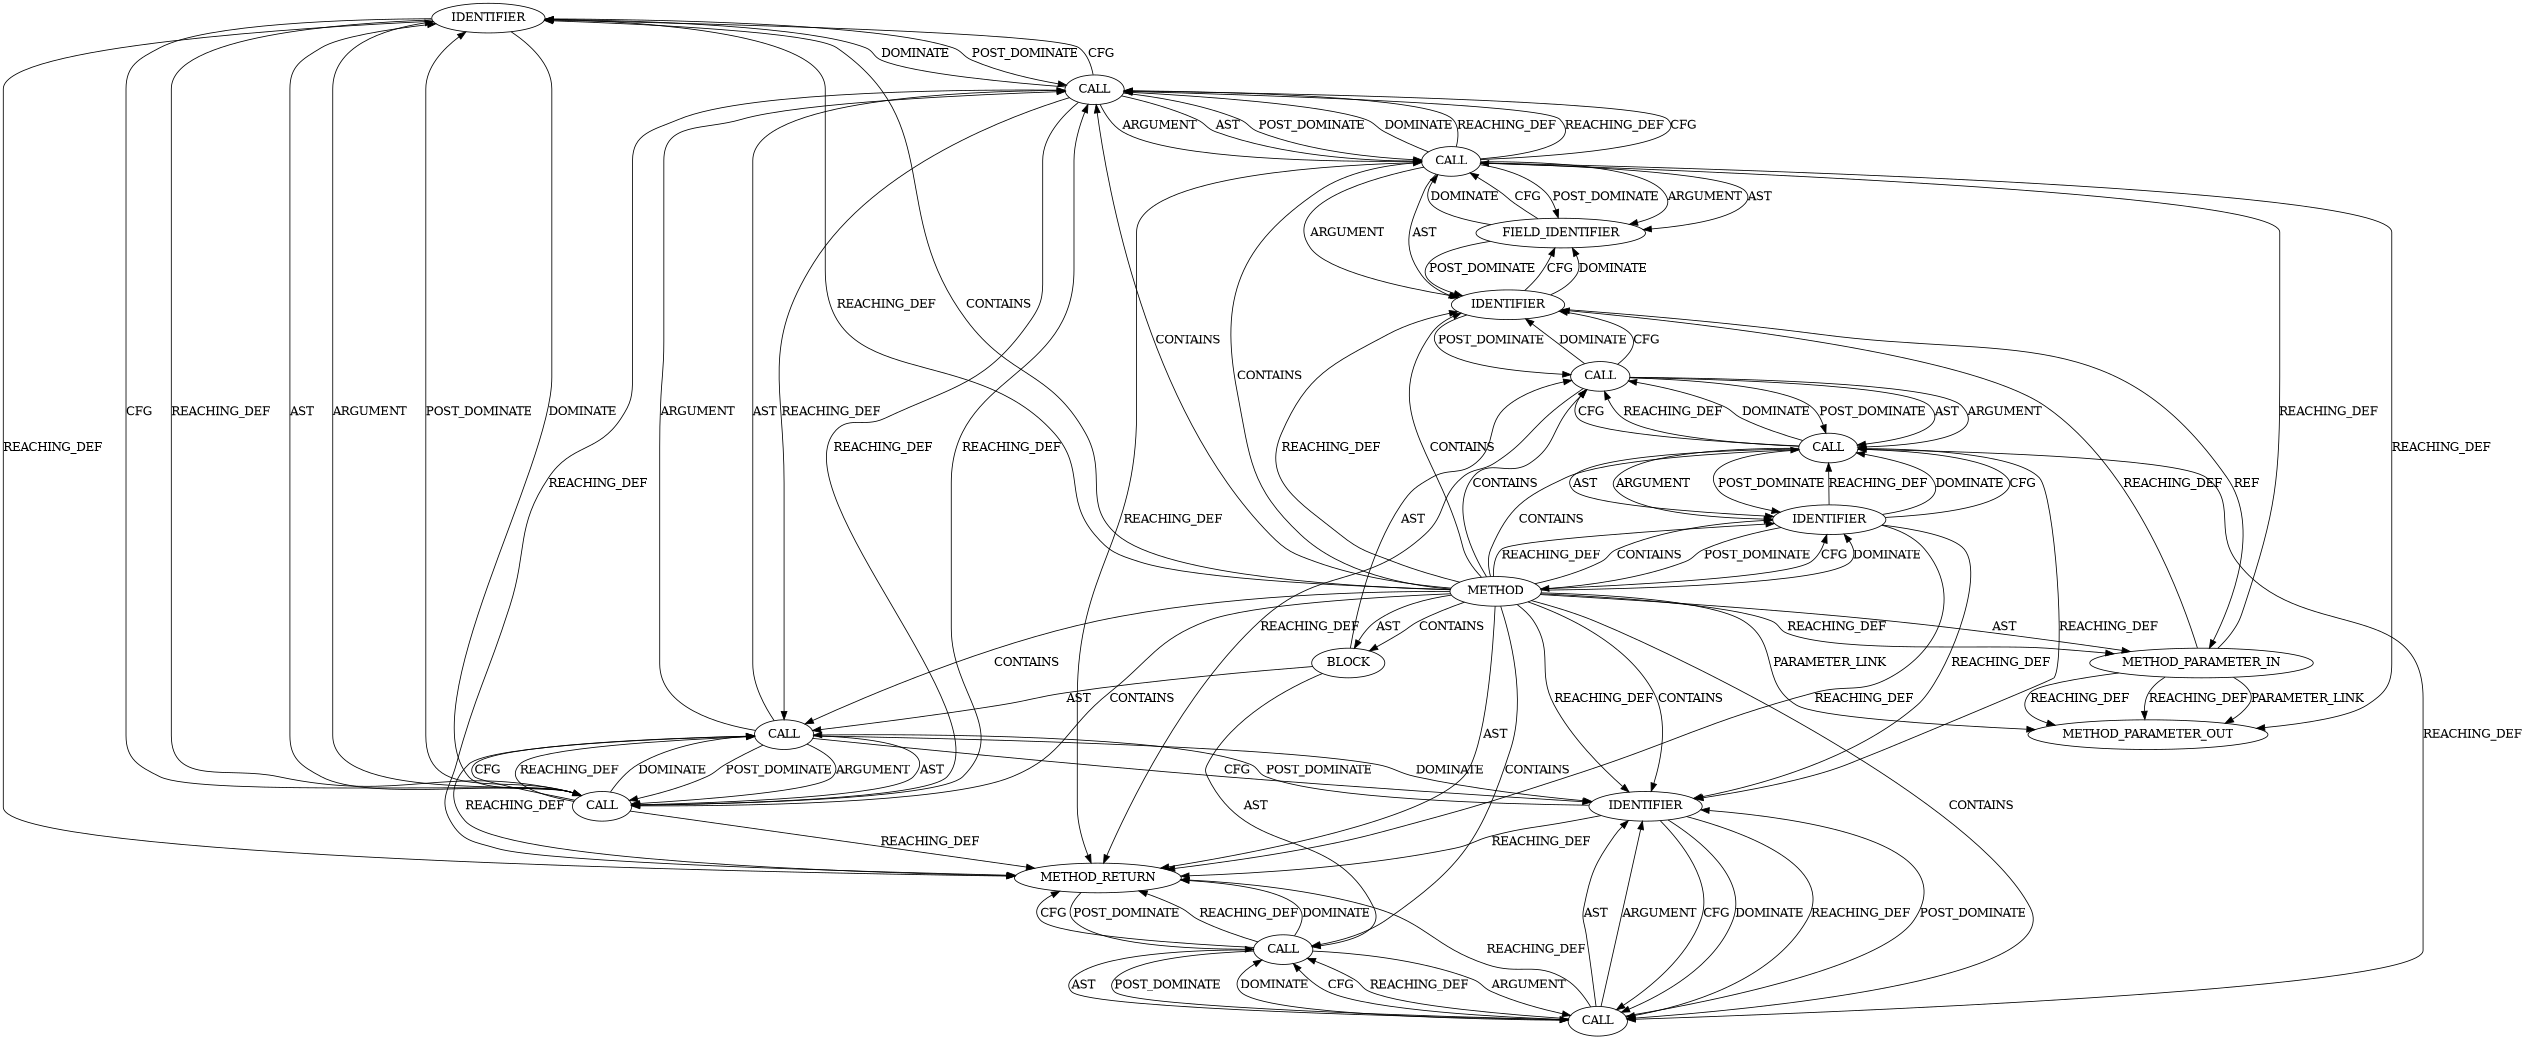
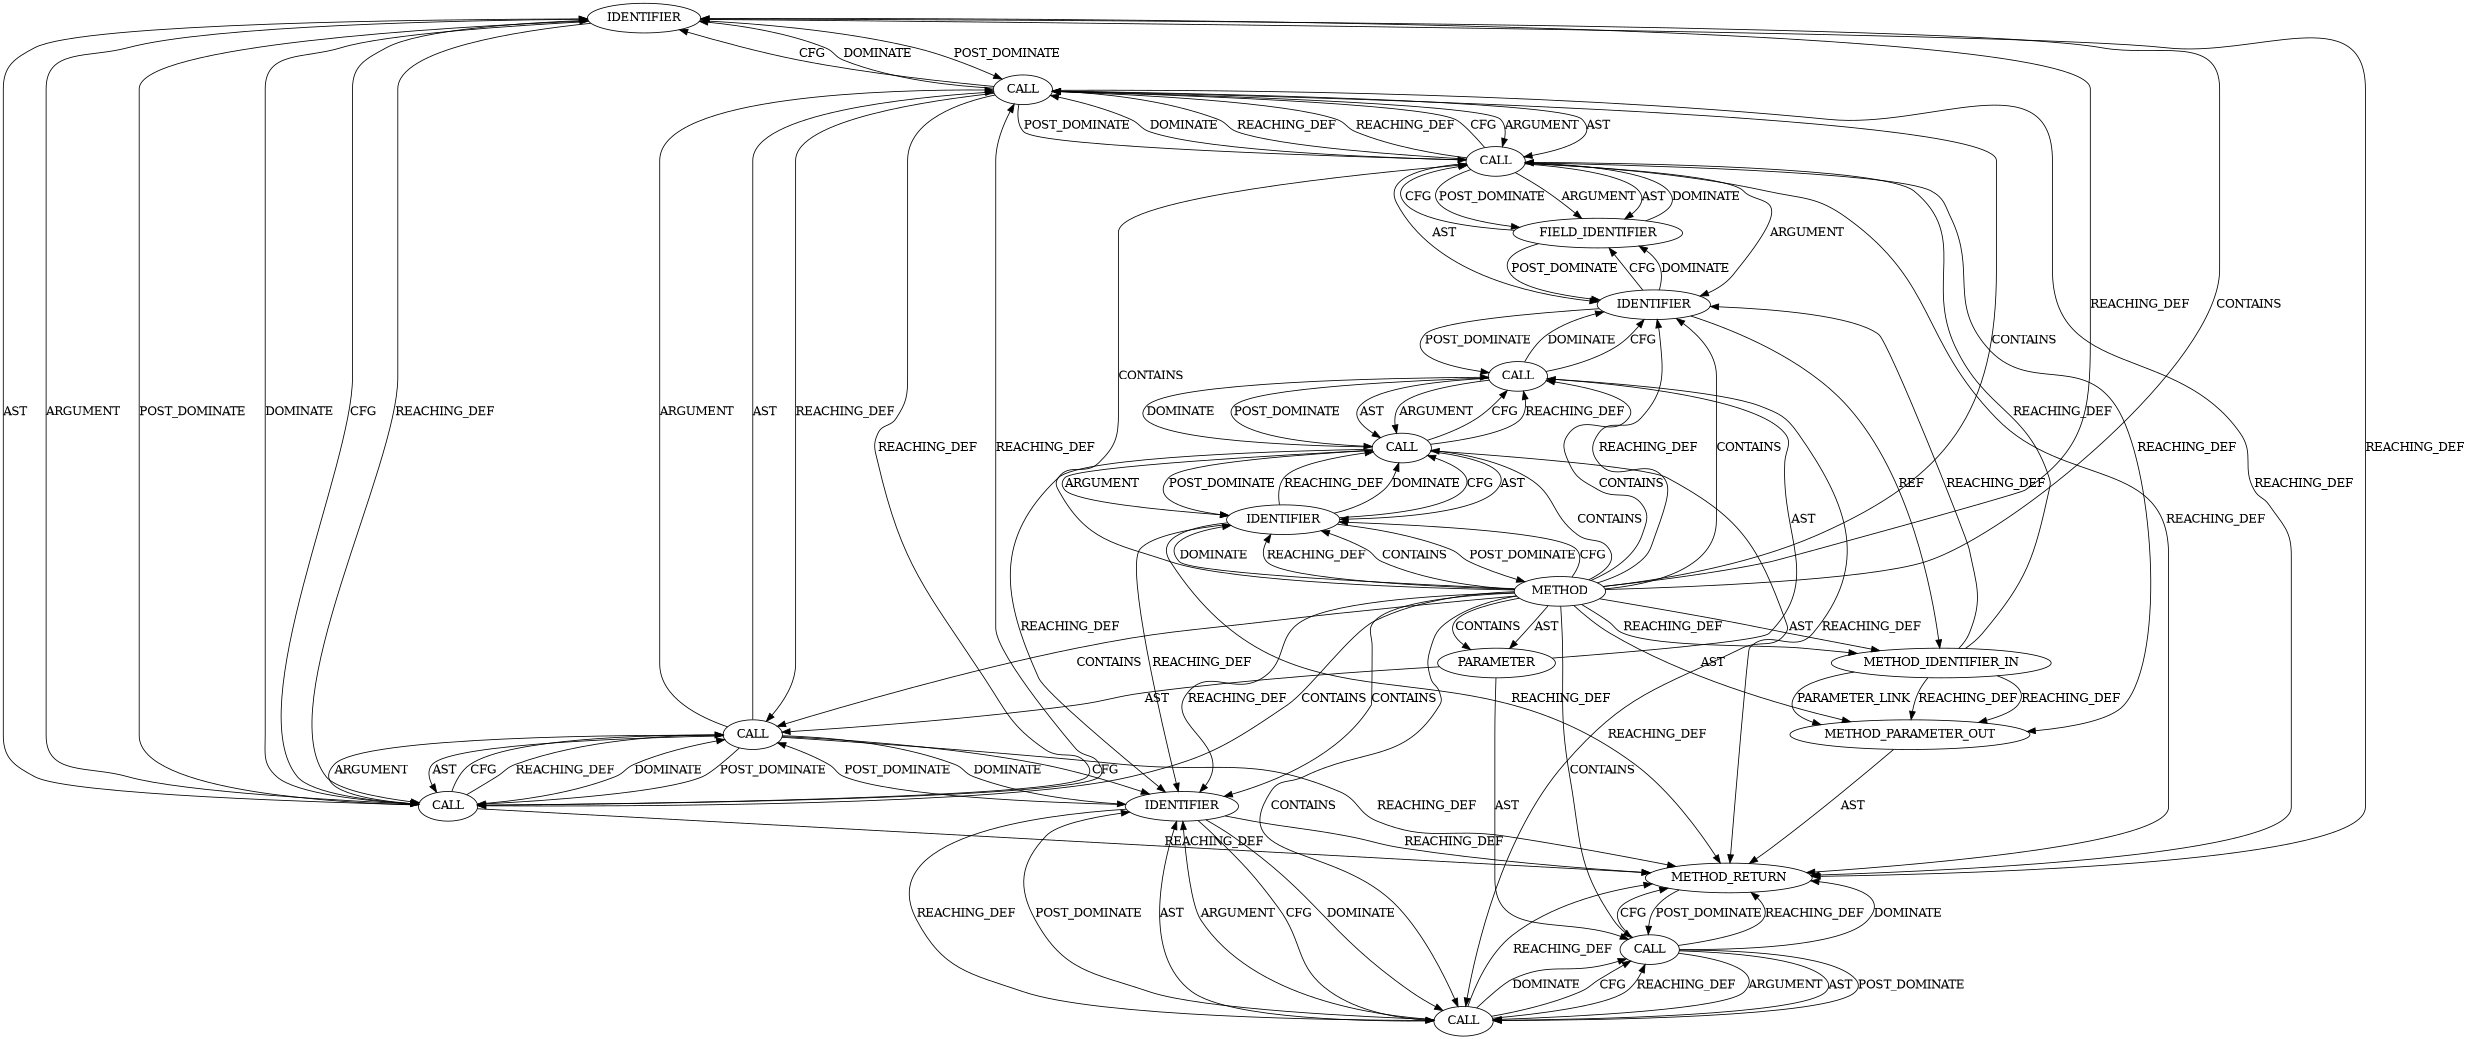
node "BLOCK": label "BLOCK" -> "PARAMETER"
edge "METHOD" -> "METHOD_PARAMETER_OUT": label "PARAMETER_LINK" -> "AST"
node "METHOD_PARAMETER_IN": label "METHOD_PARAMETER_IN" -> "METHOD_IDENTIFIER_IN"
edge "METHOD" -> "METHOD_RETURN": now "METHOD_PARAMETER_OUT" -> "METHOD_RETURN"
